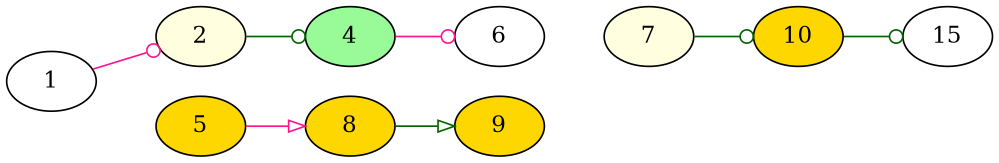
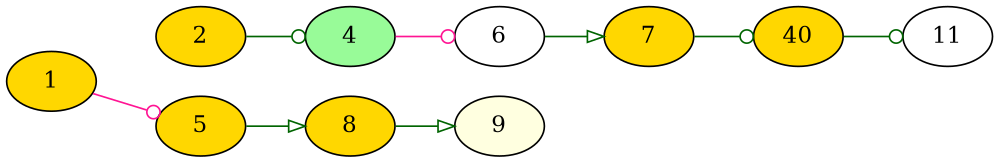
node "2": fillcolor lightyellow -> gold
edge "6" -> "7": added
node "7": fillcolor lightyellow -> gold
node "10": label "10" -> "40"
node "15": label "15" -> "11"
edge "1" -> "2": now "1" -> "5"
node "1": fillcolor white -> gold
edge "5" -> "8": color deeppink -> darkgreen
node "9": fillcolor gold -> lightyellow
